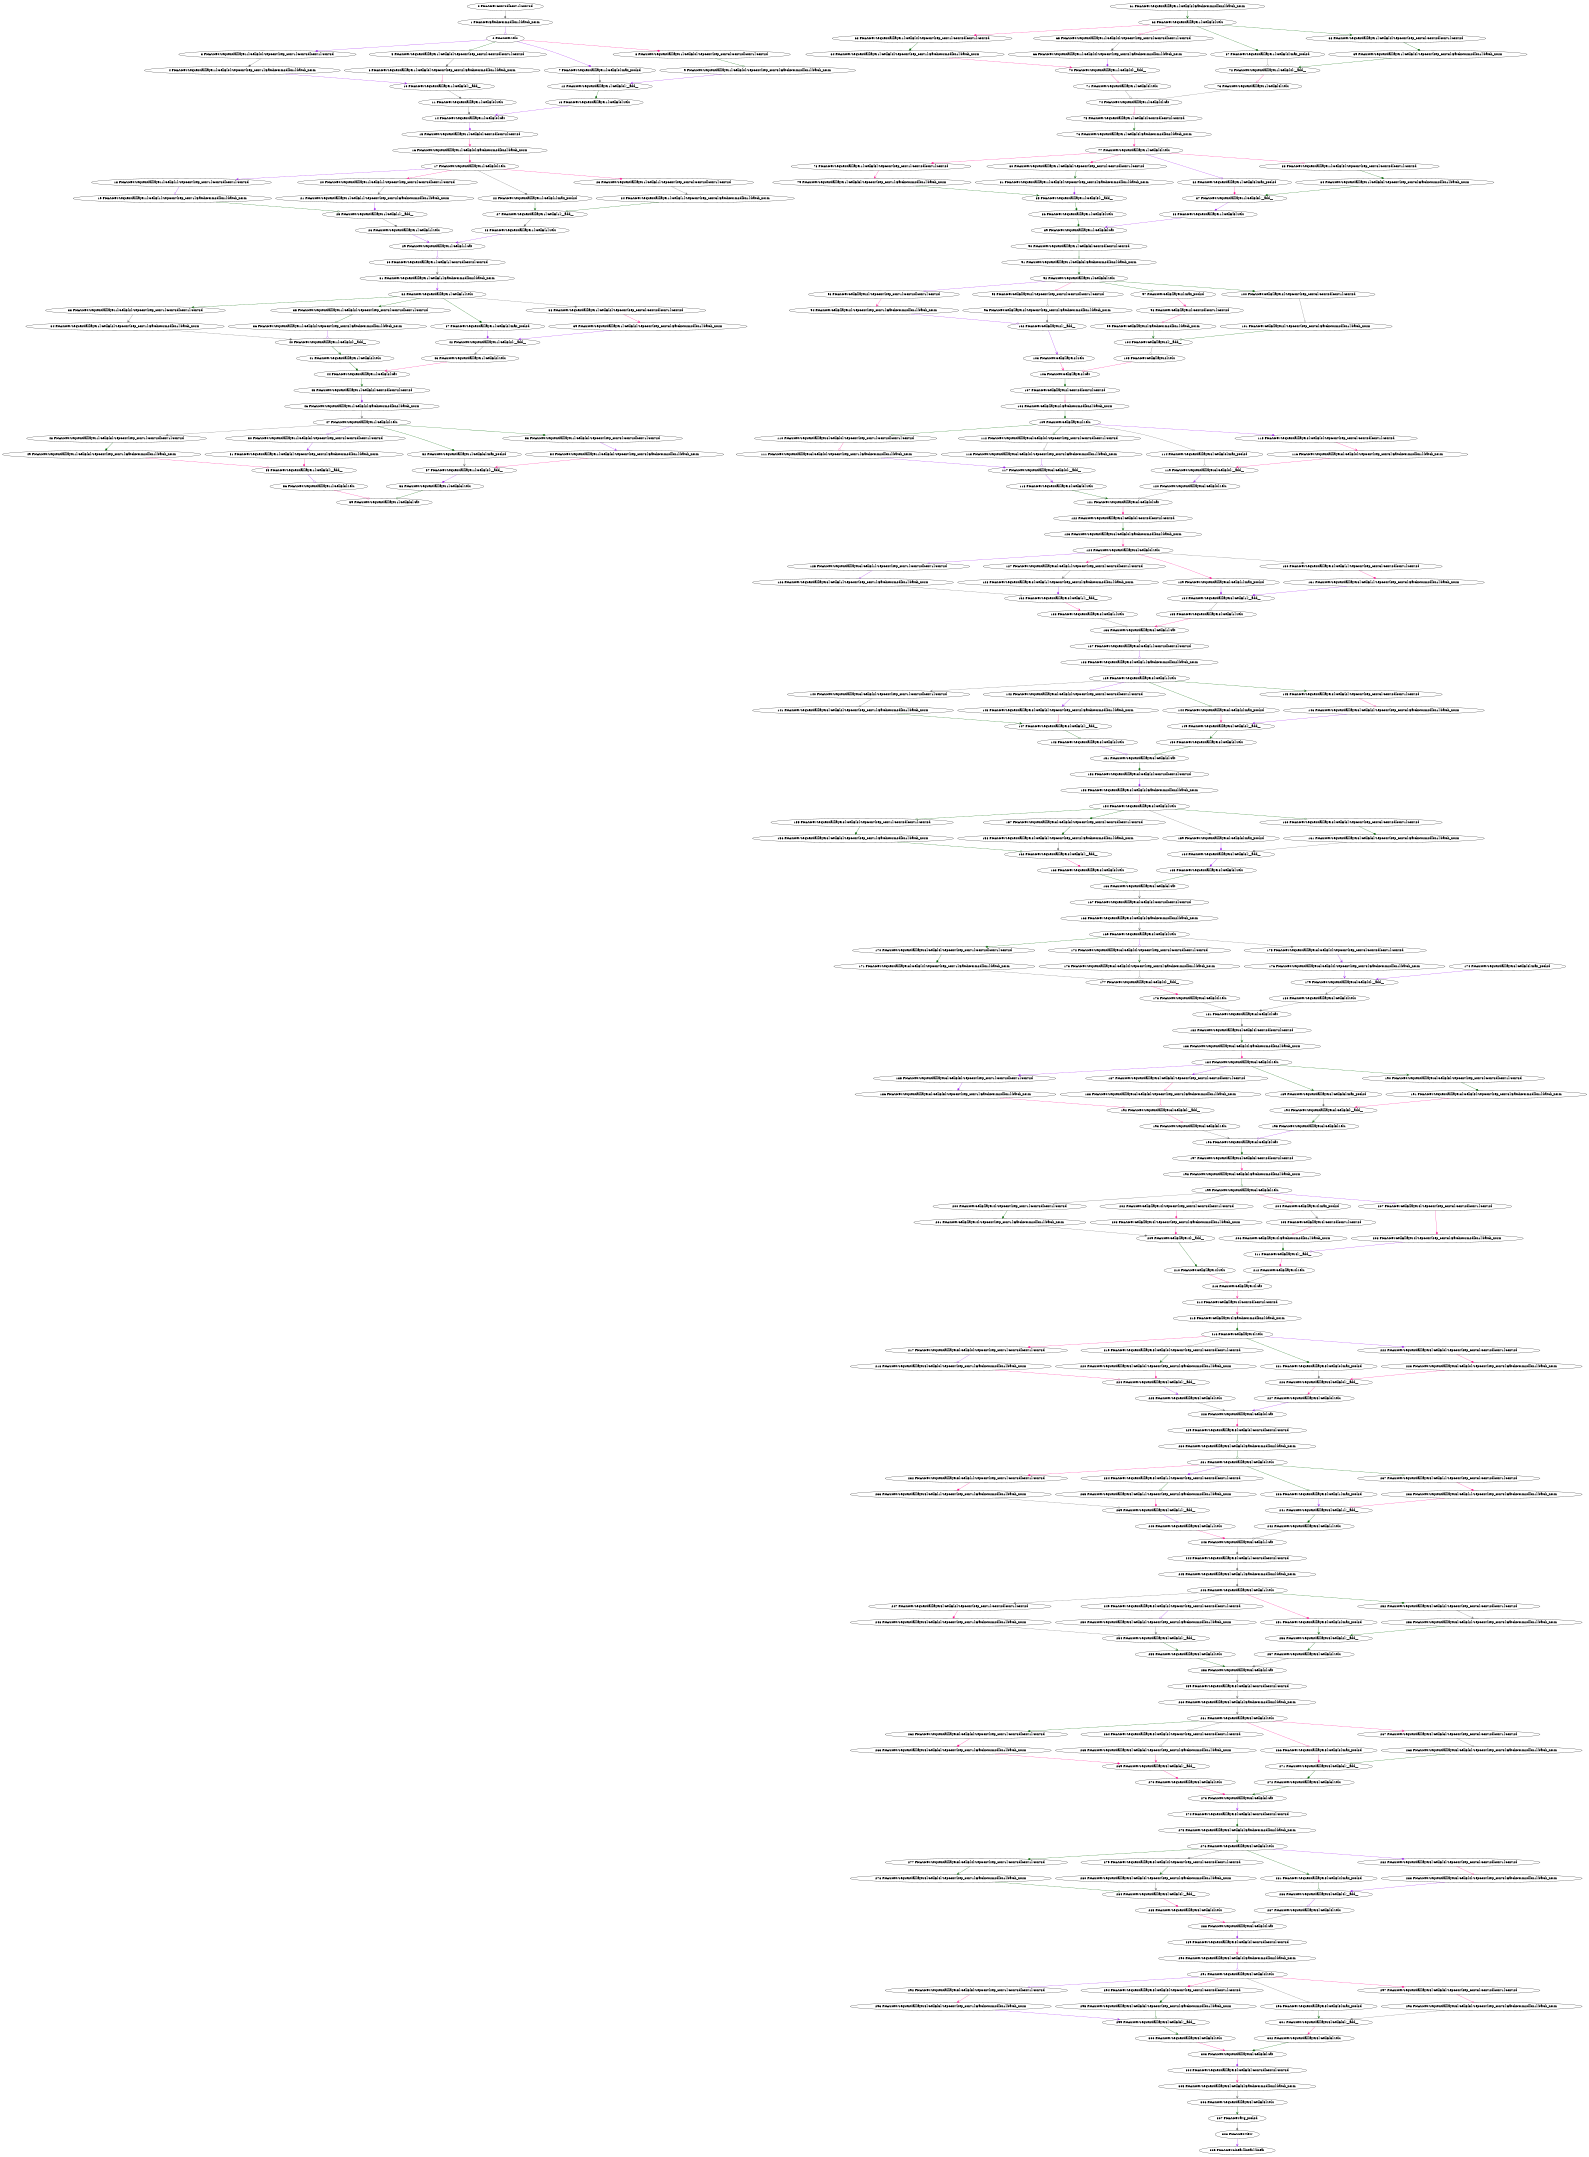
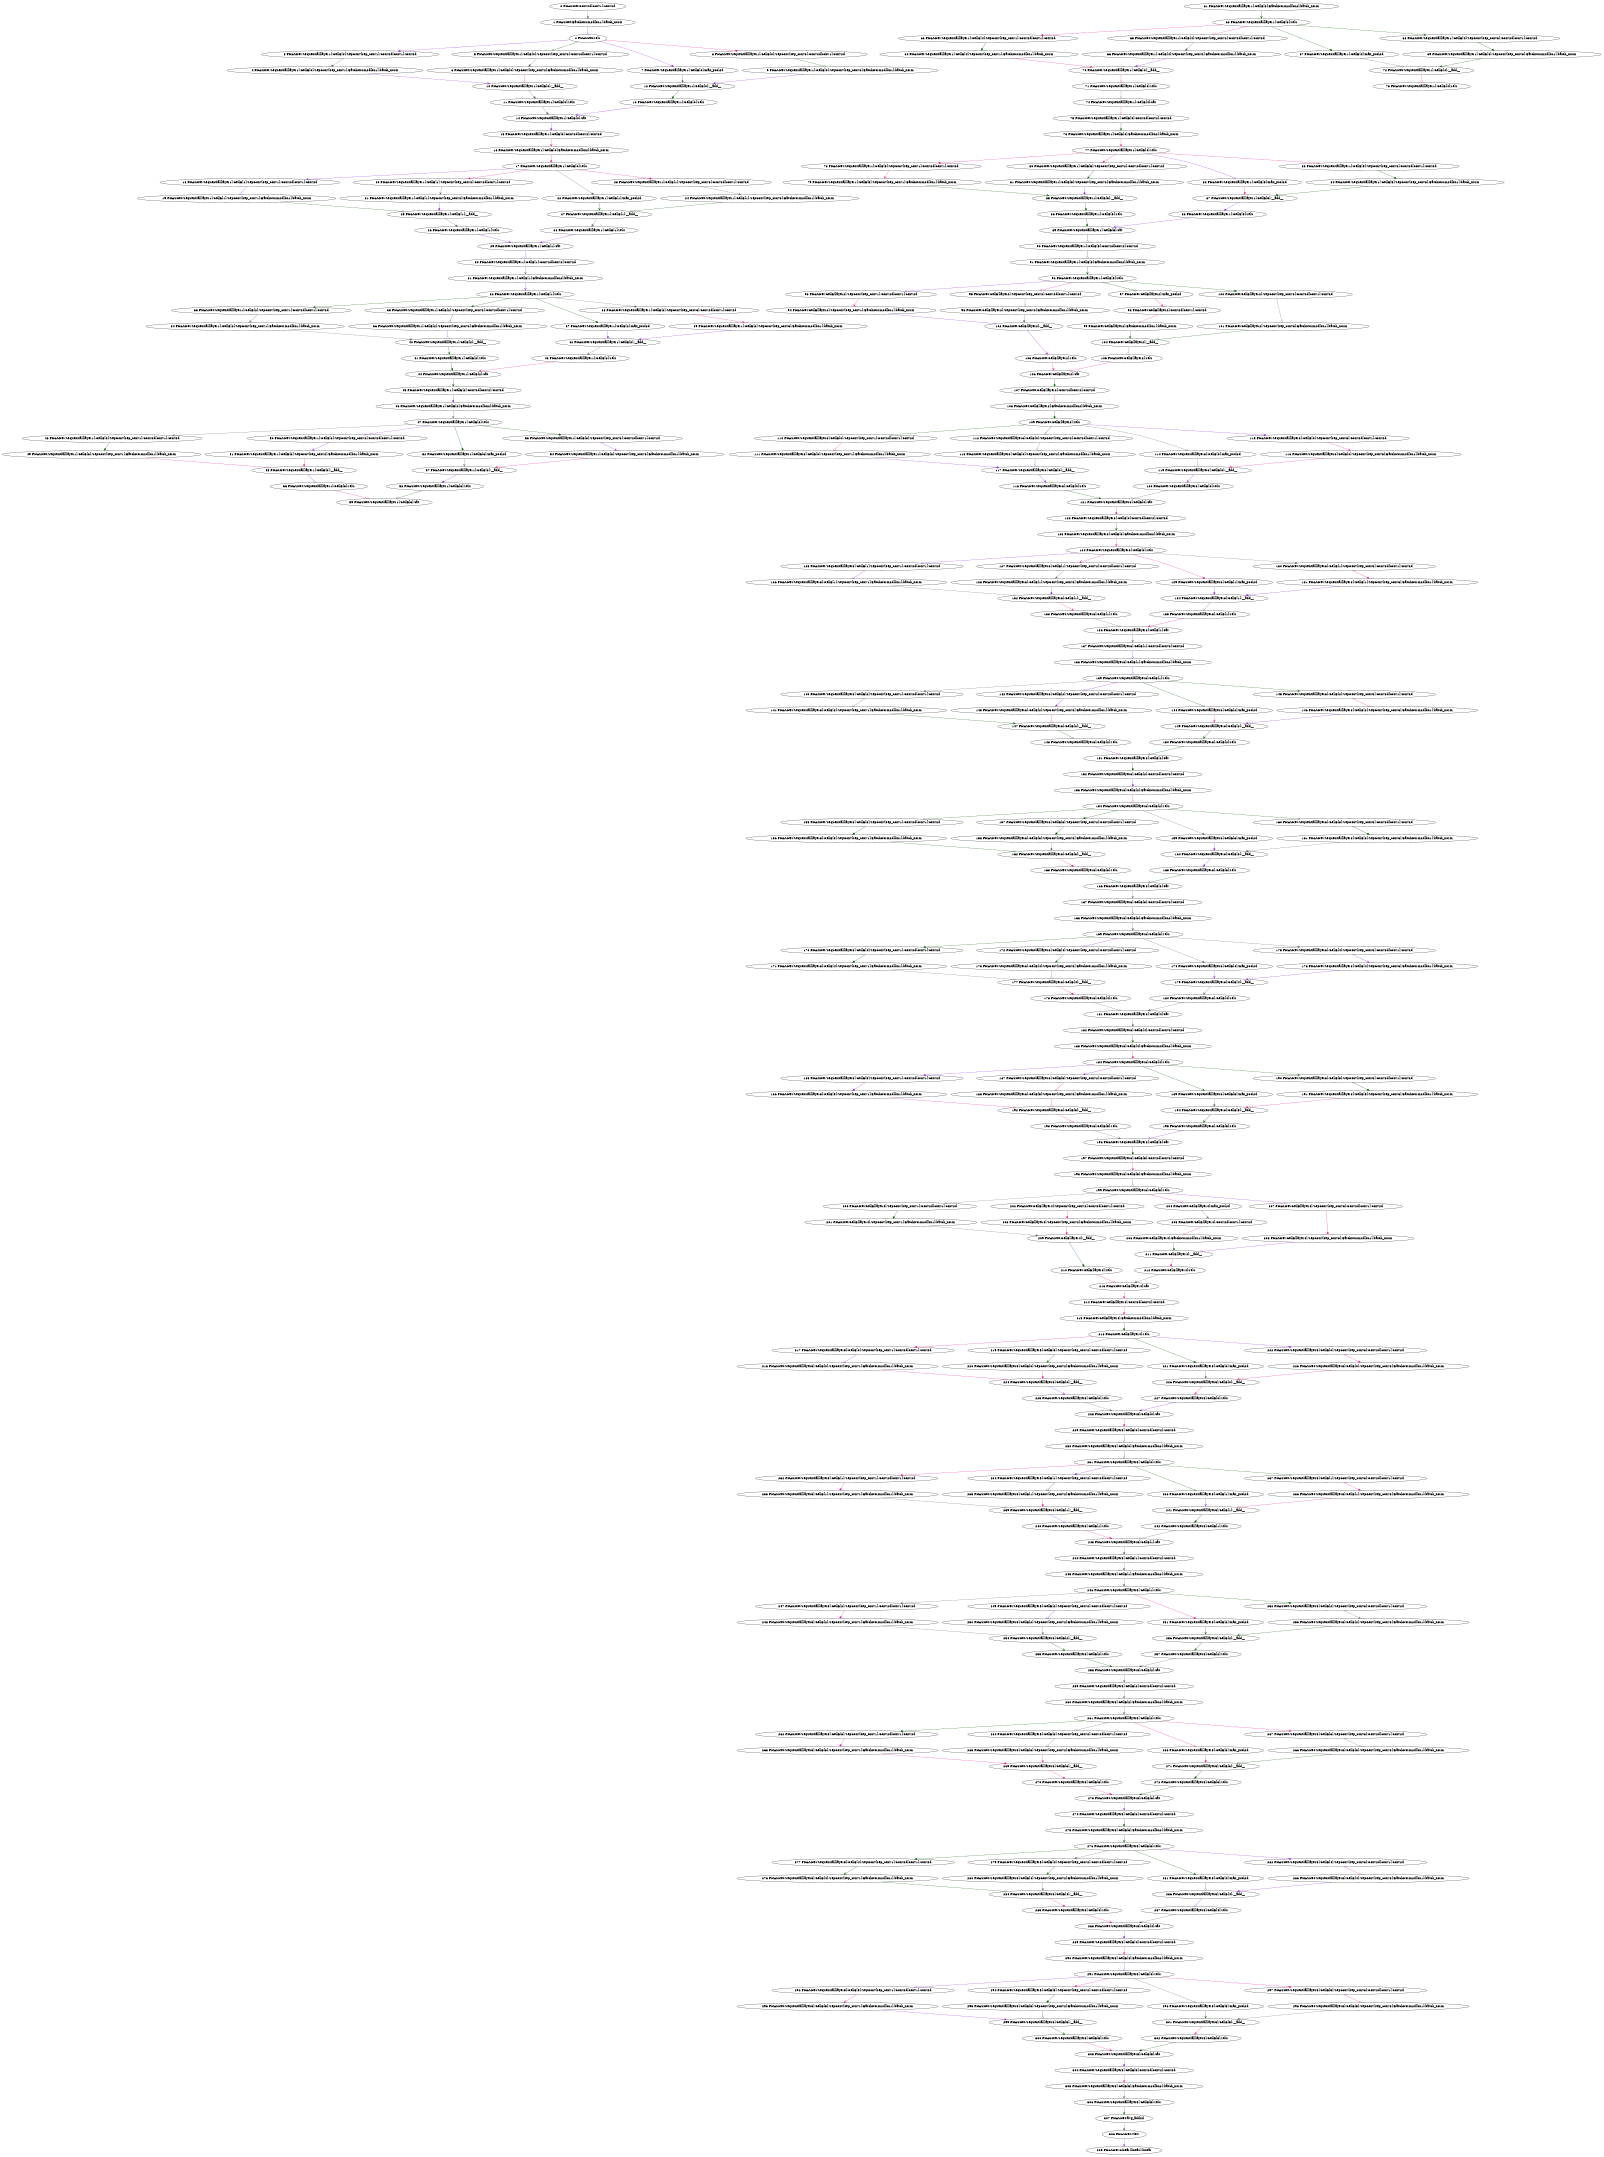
edge "73 PNASNet/Sequential[layer1]/CellB[4]/relu" -> "74 PNASNet/Sequential[layer1]/CellB[4]/cat": removed
edge "169 PNASNet/Sequential[layer3]/CellB[3]/relu" -> "174 PNASNet/Sequential[layer3]/CellB[4]/max_pool2d": added
node "307 PNASNet/avg_pool2d": label "307 PNASNet/avg_pool2d" -> "307 PNASNet/avg_add2d"
